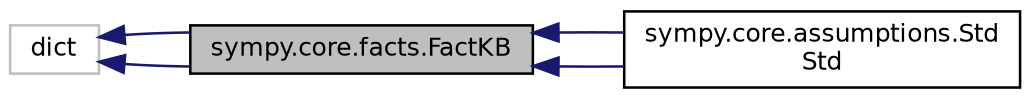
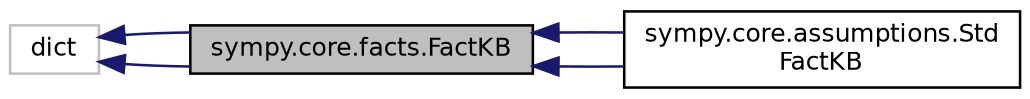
node "sympy.core.assumptions.Std Std": label "sympy.core.assumptions.Std Std" -> "sympy.core.assumptions.Std FactKB"
